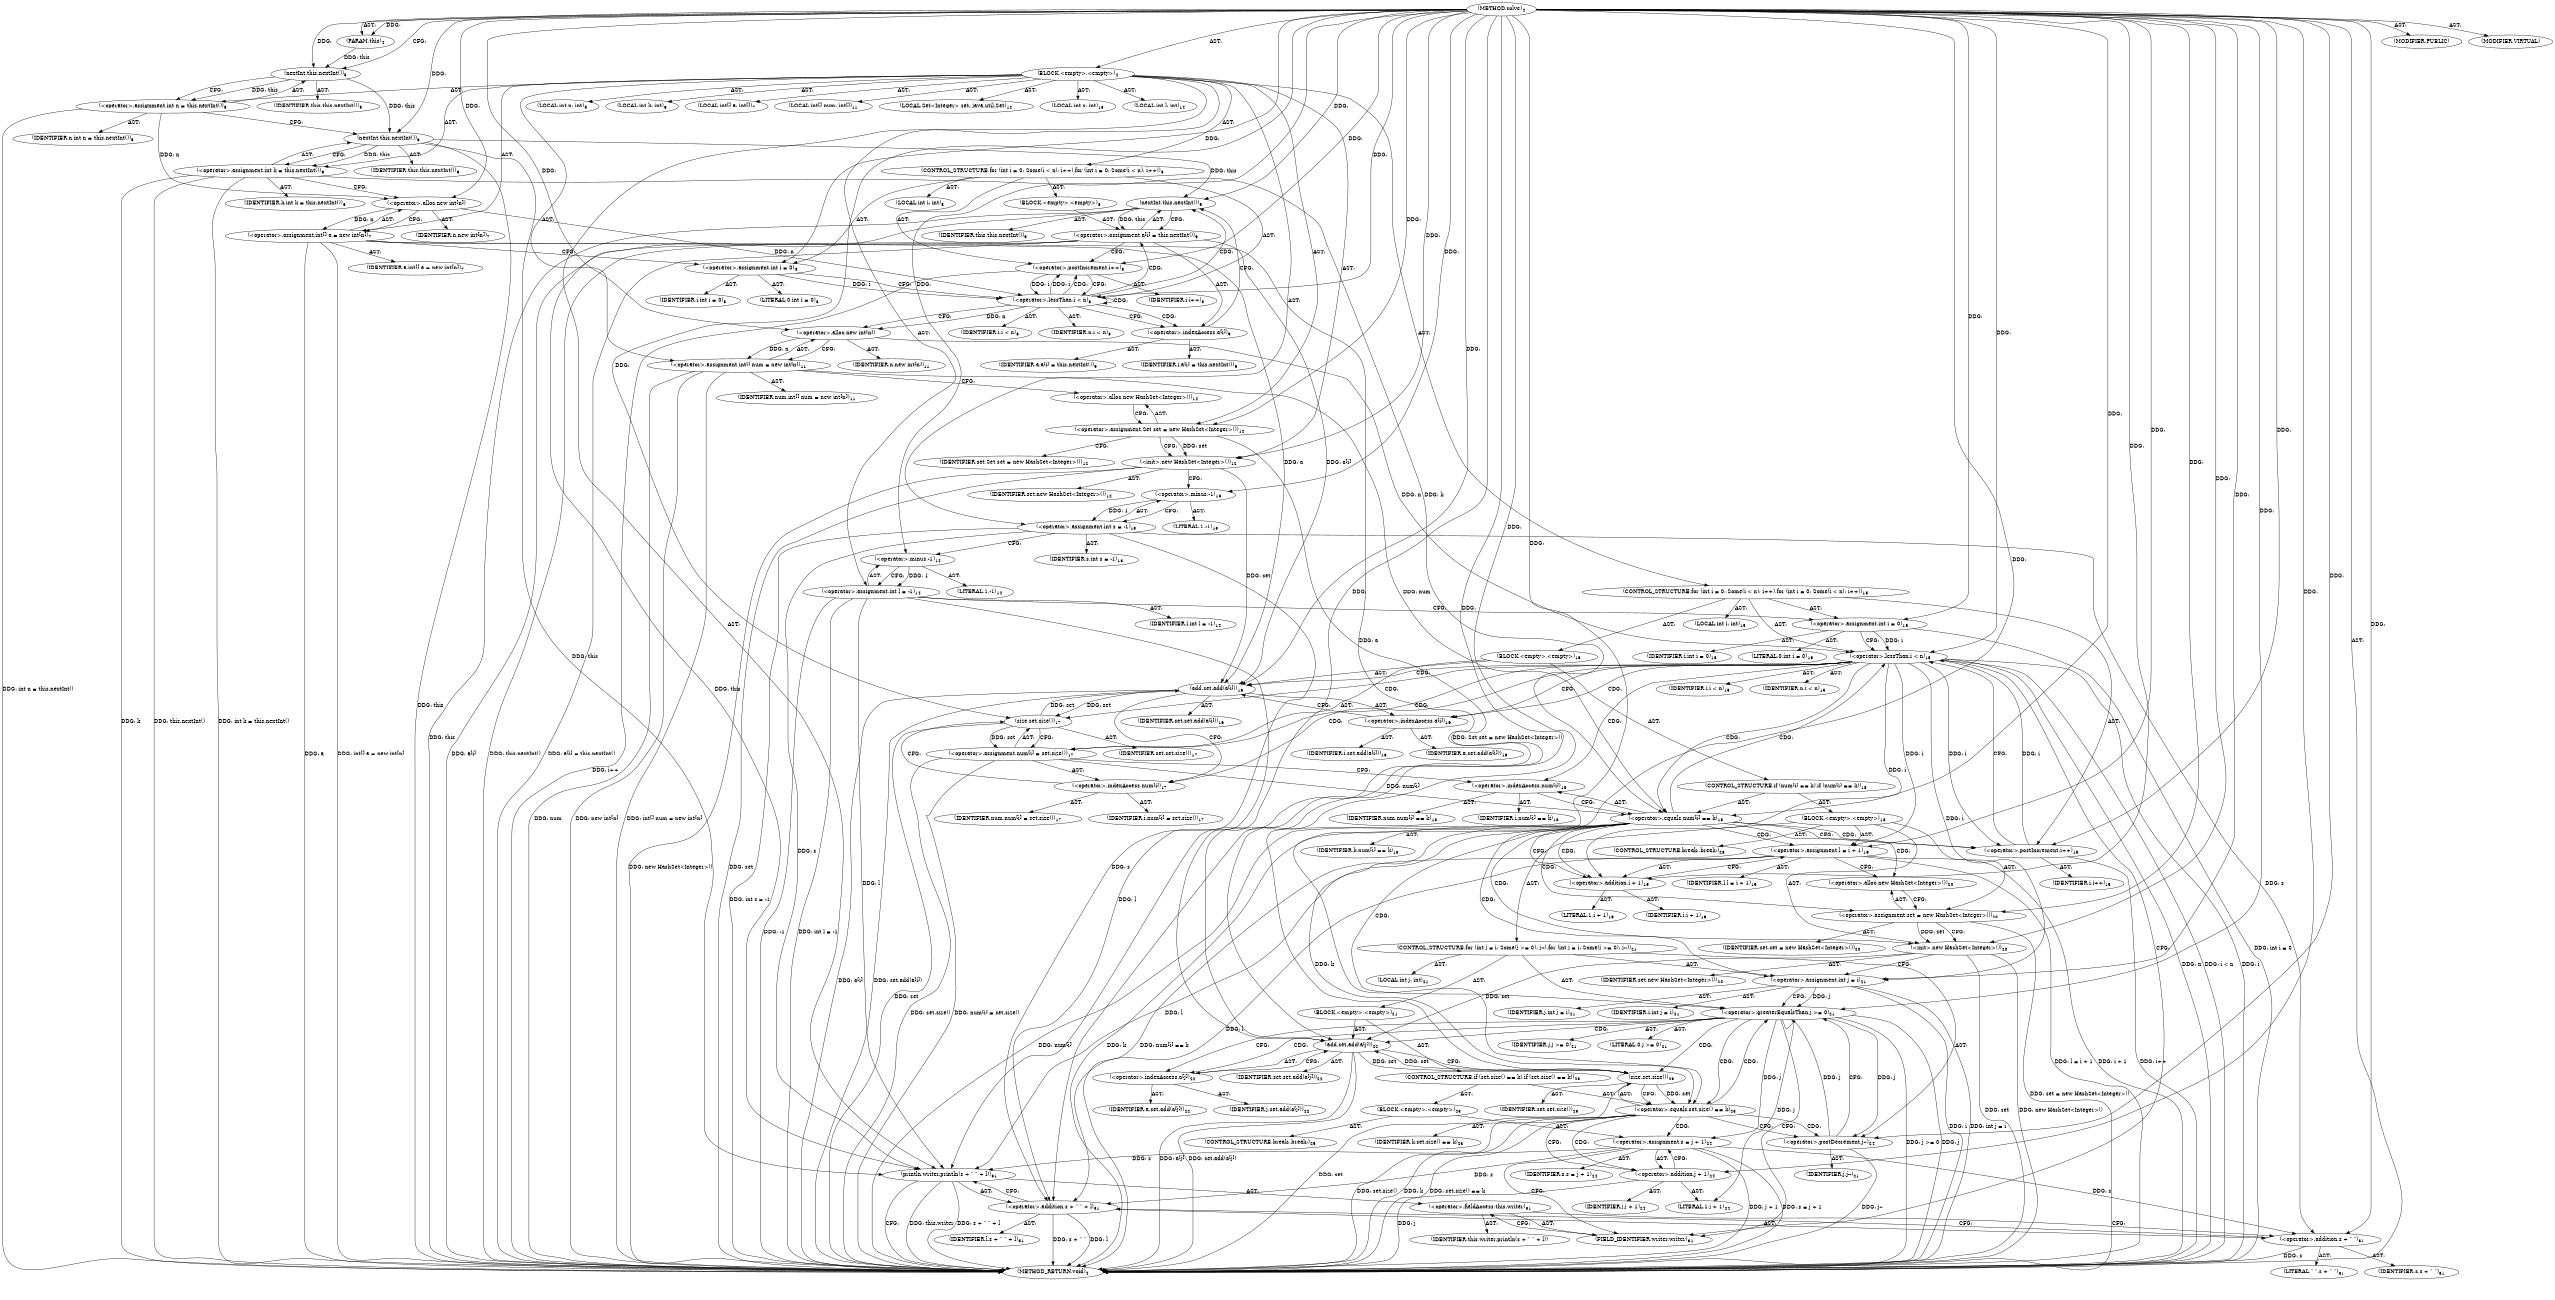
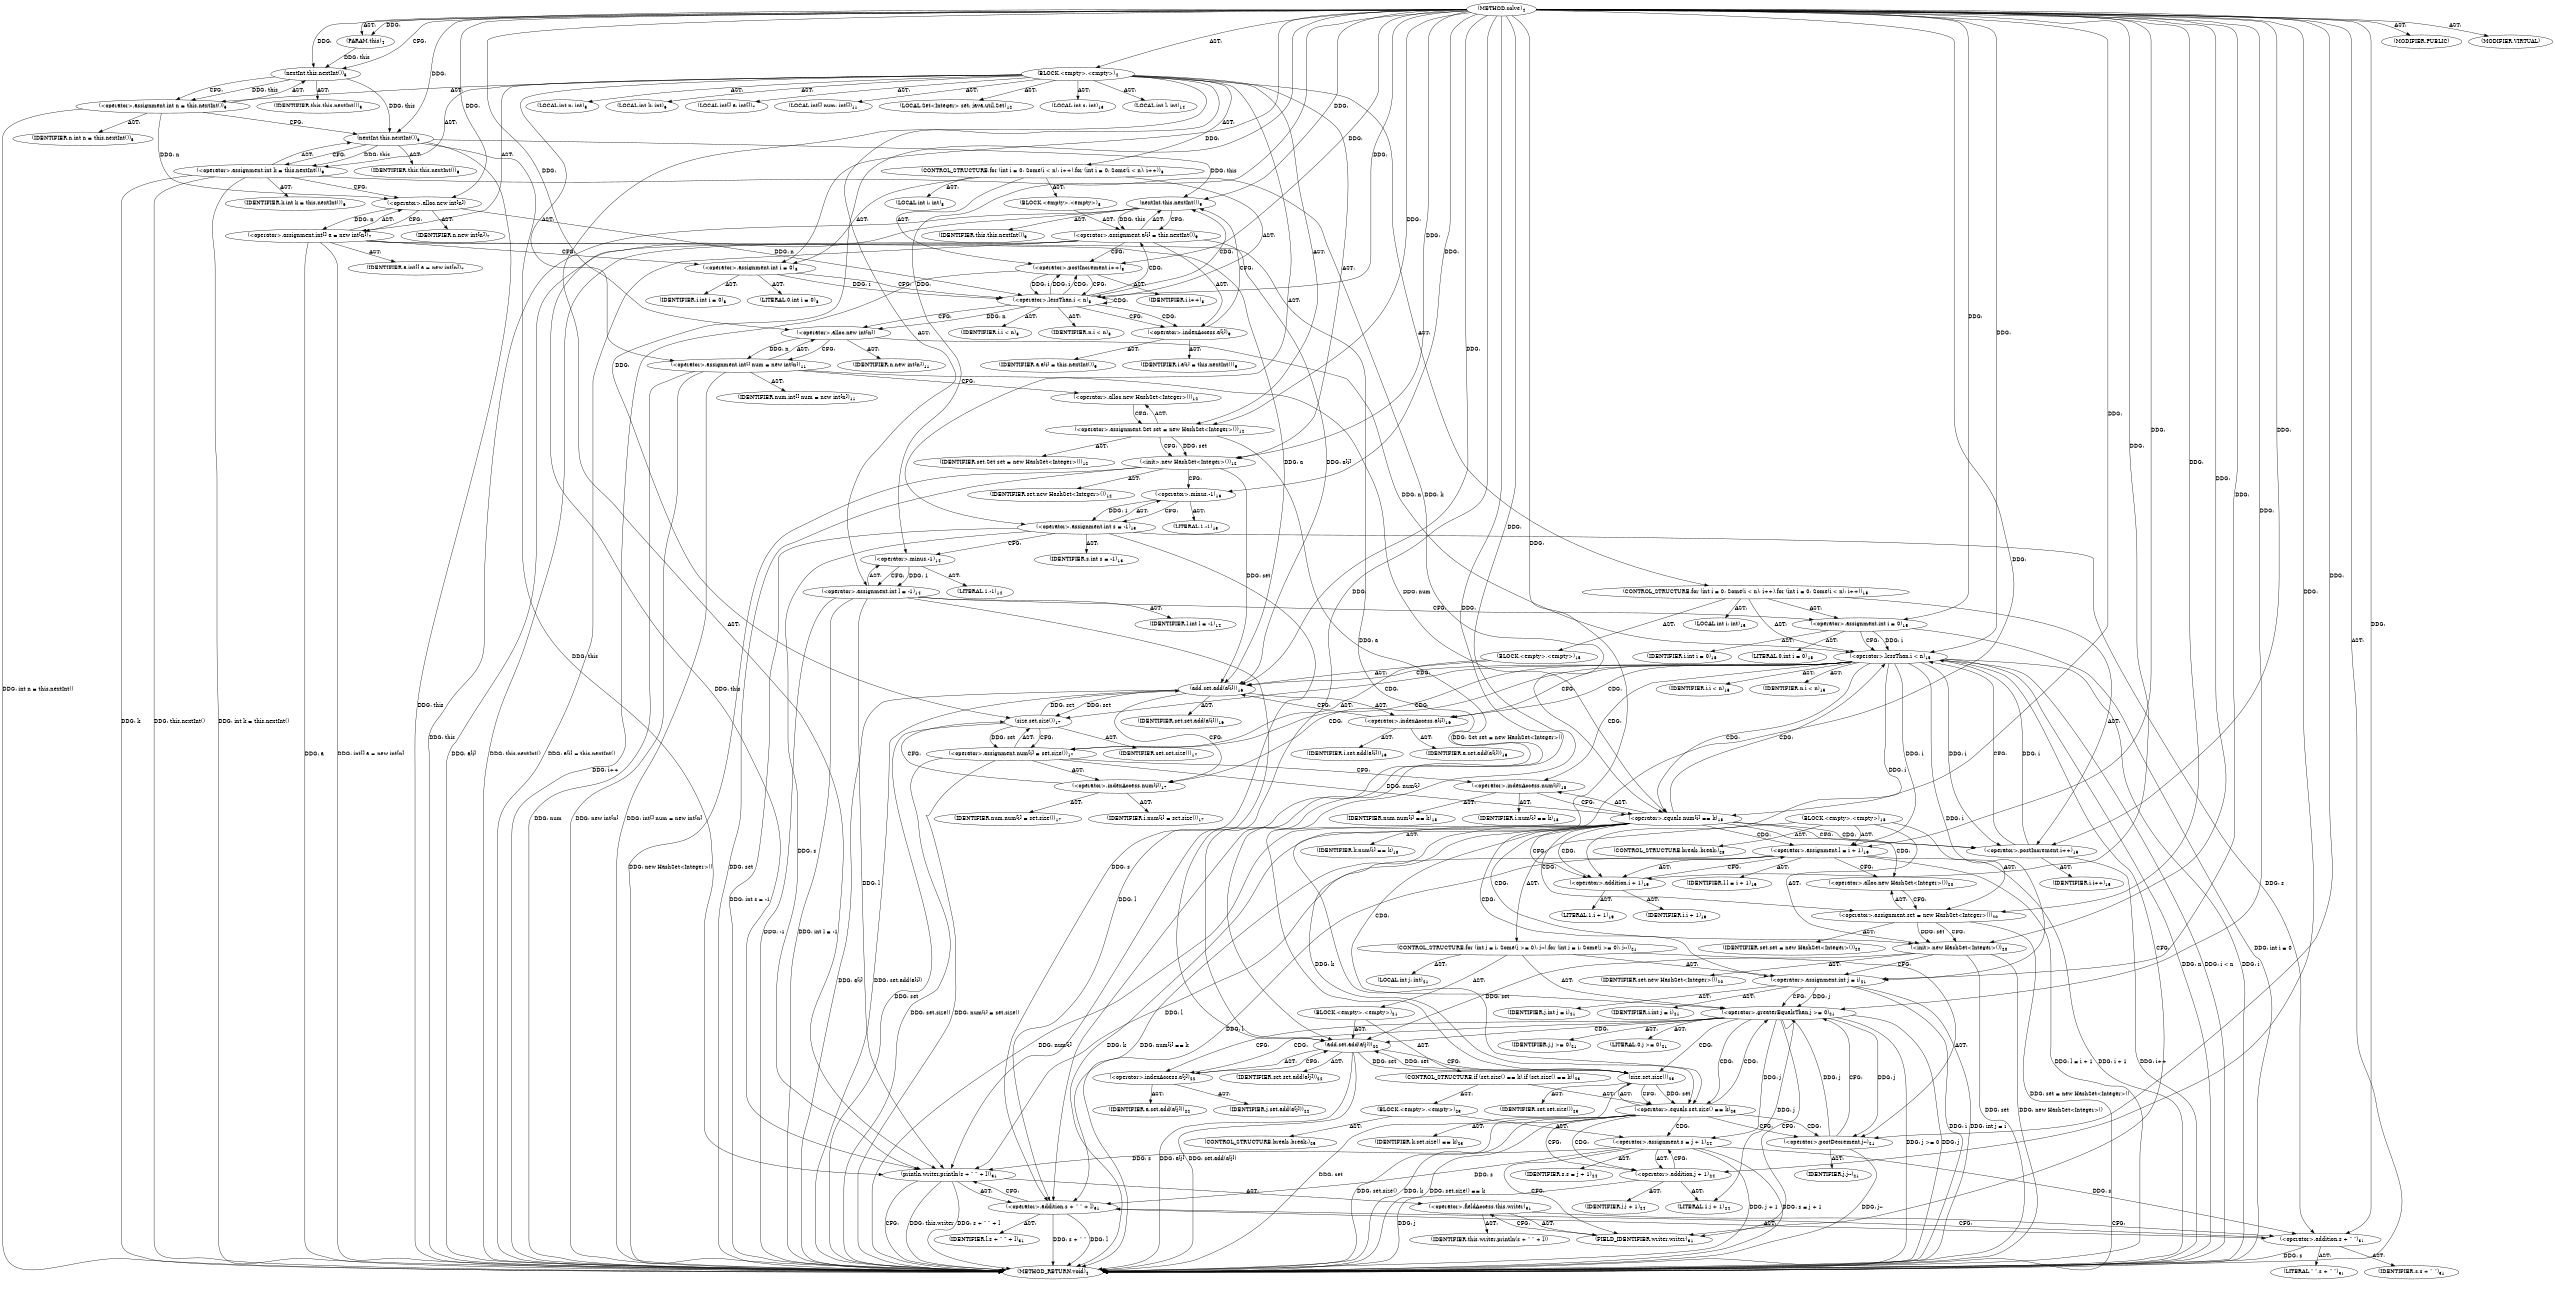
edge "(<operator>.assignment,Set set = new HashSet<Integer>())" -> "(IDENTIFIER,set,Set set = new HashSet<Integer>())": label "CFG: " -> "AST: "
node "(CONTROL_STRUCTURE,if (num[i] == k),if (num[i] == k))": removed
node "(<operator>.postDecrement,j--)": text "24" -> "21"
